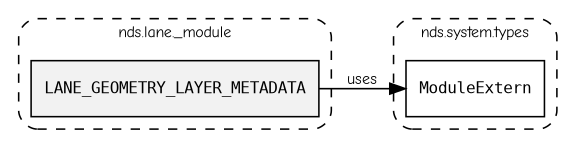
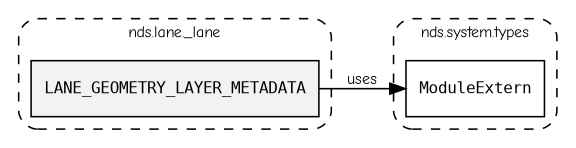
cluster "nds.lane._module": label "nds.lane._module" -> "nds.lane._lane"
